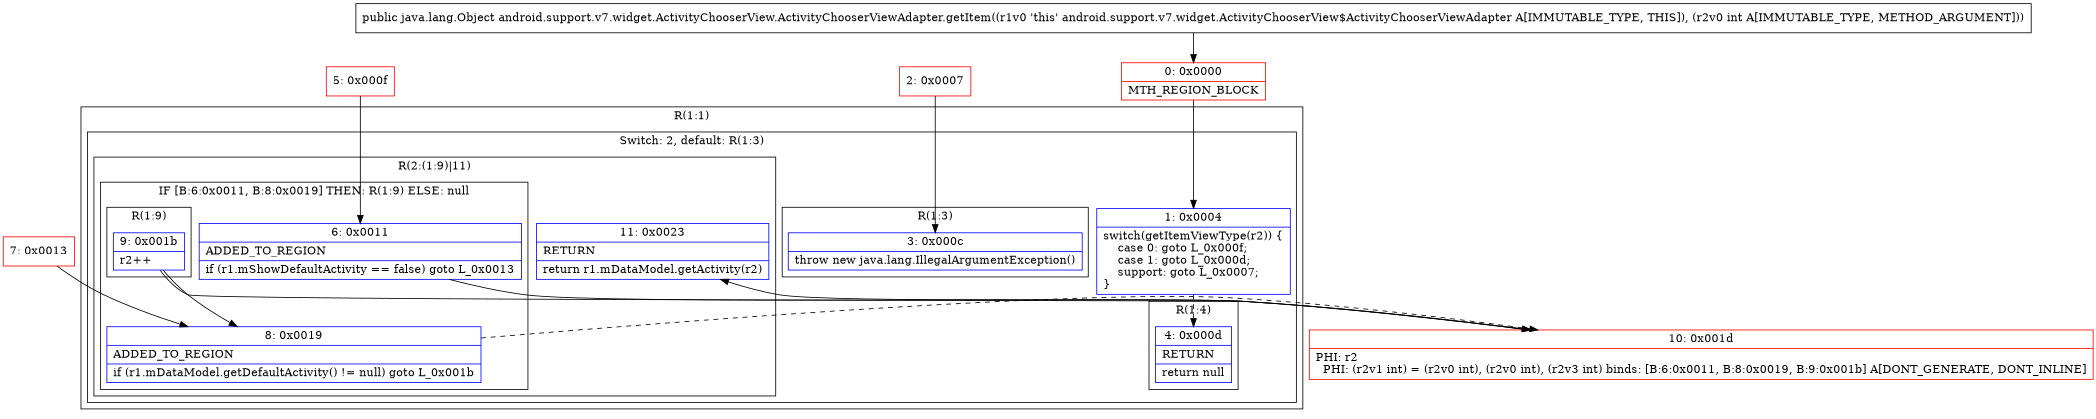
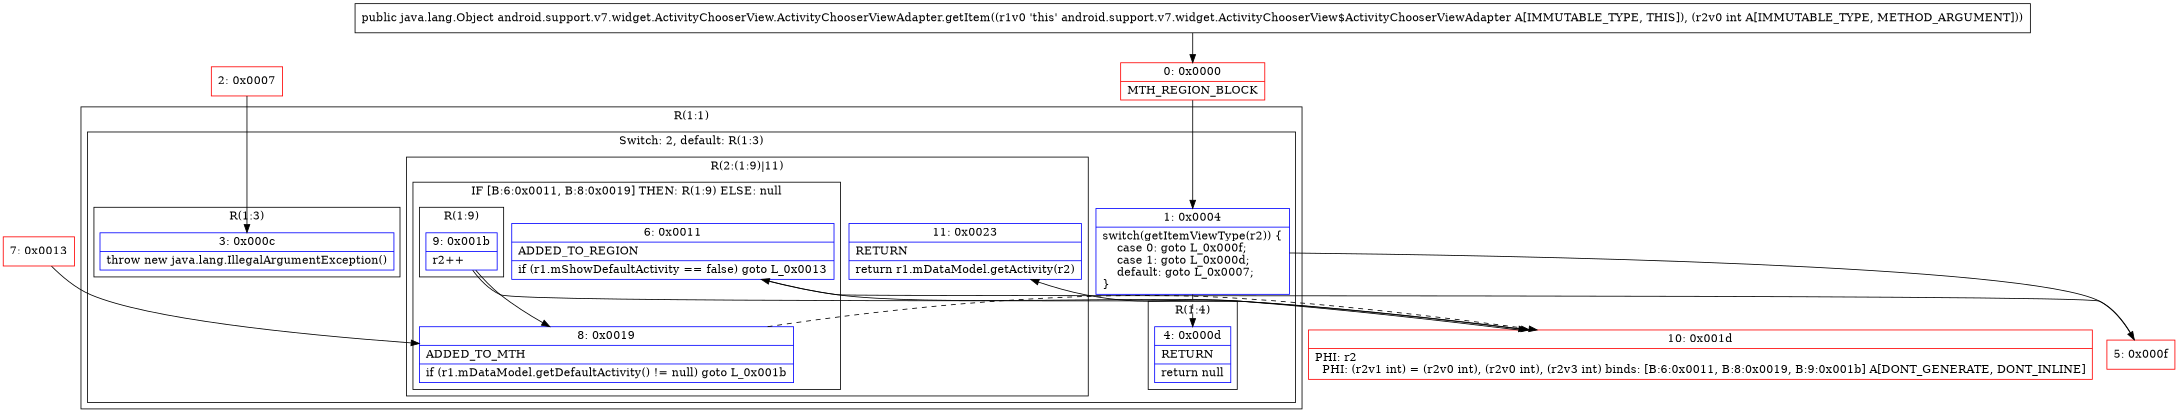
edge "1: 0x0004" -> "5: 0x000f": added
node "1: 0x0004": text "support: goto L_0x0007;" -> "default: goto L_0x0007;"
node "8: 0x0019": text "ADDED_TO_REGION" -> "ADDED_TO_MTH"
